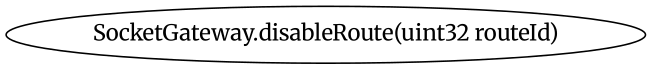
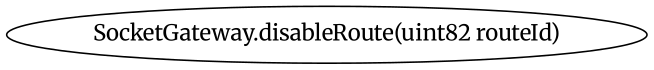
node "SocketGateway.disableRoute(uint32 routeId)": label "SocketGateway.disableRoute(uint32 routeId)" -> "SocketGateway.disableRoute(uint82 routeId)"
